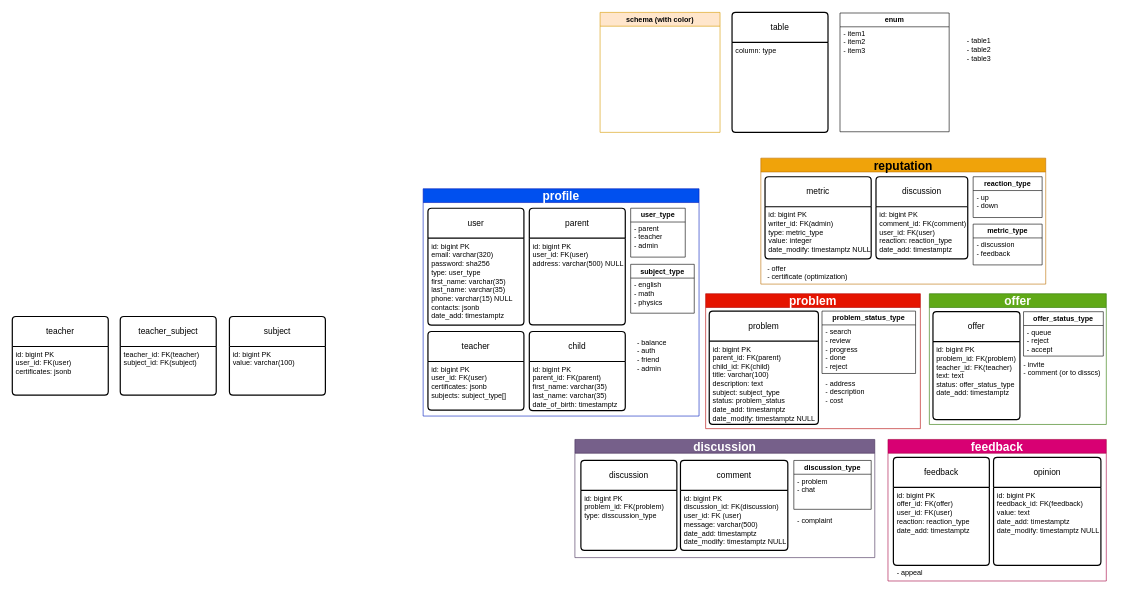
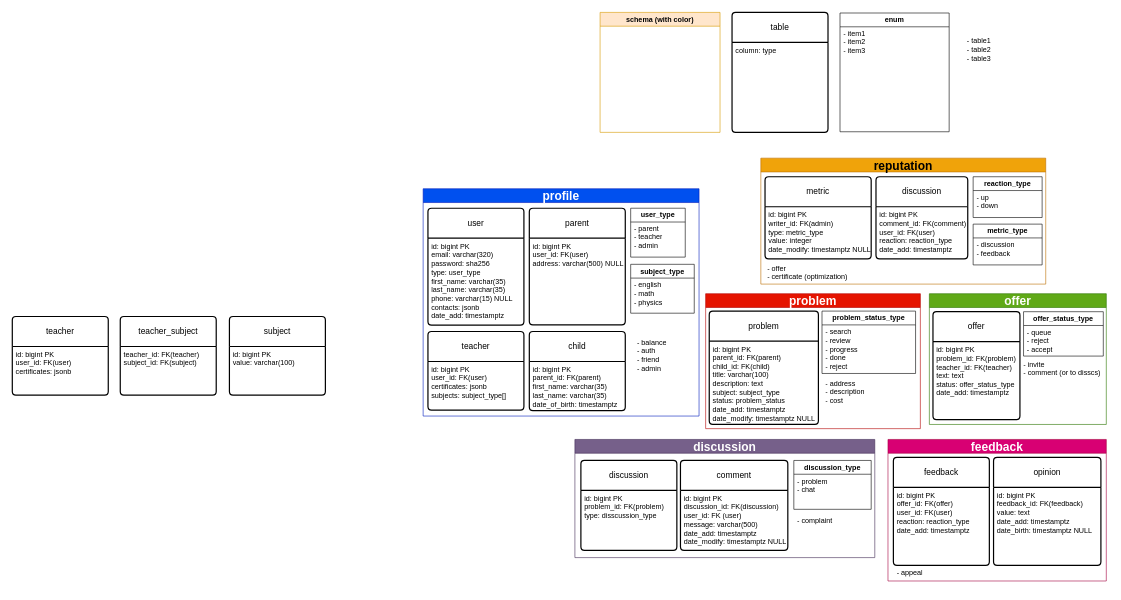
node "id: bigint PK feedback_id: FK(feedback) value: text date_add: timestamptz date_modify: timestamptz NULL": label "id: bigint PK feedback_id: FK(feedback) value: text date_add: timestamptz date_modify: timestamptz NULL" -> "id: bigint PK feedback_id: FK(feedback) value: text date_add: timestamptz date_birth: timestamptz NULL"
